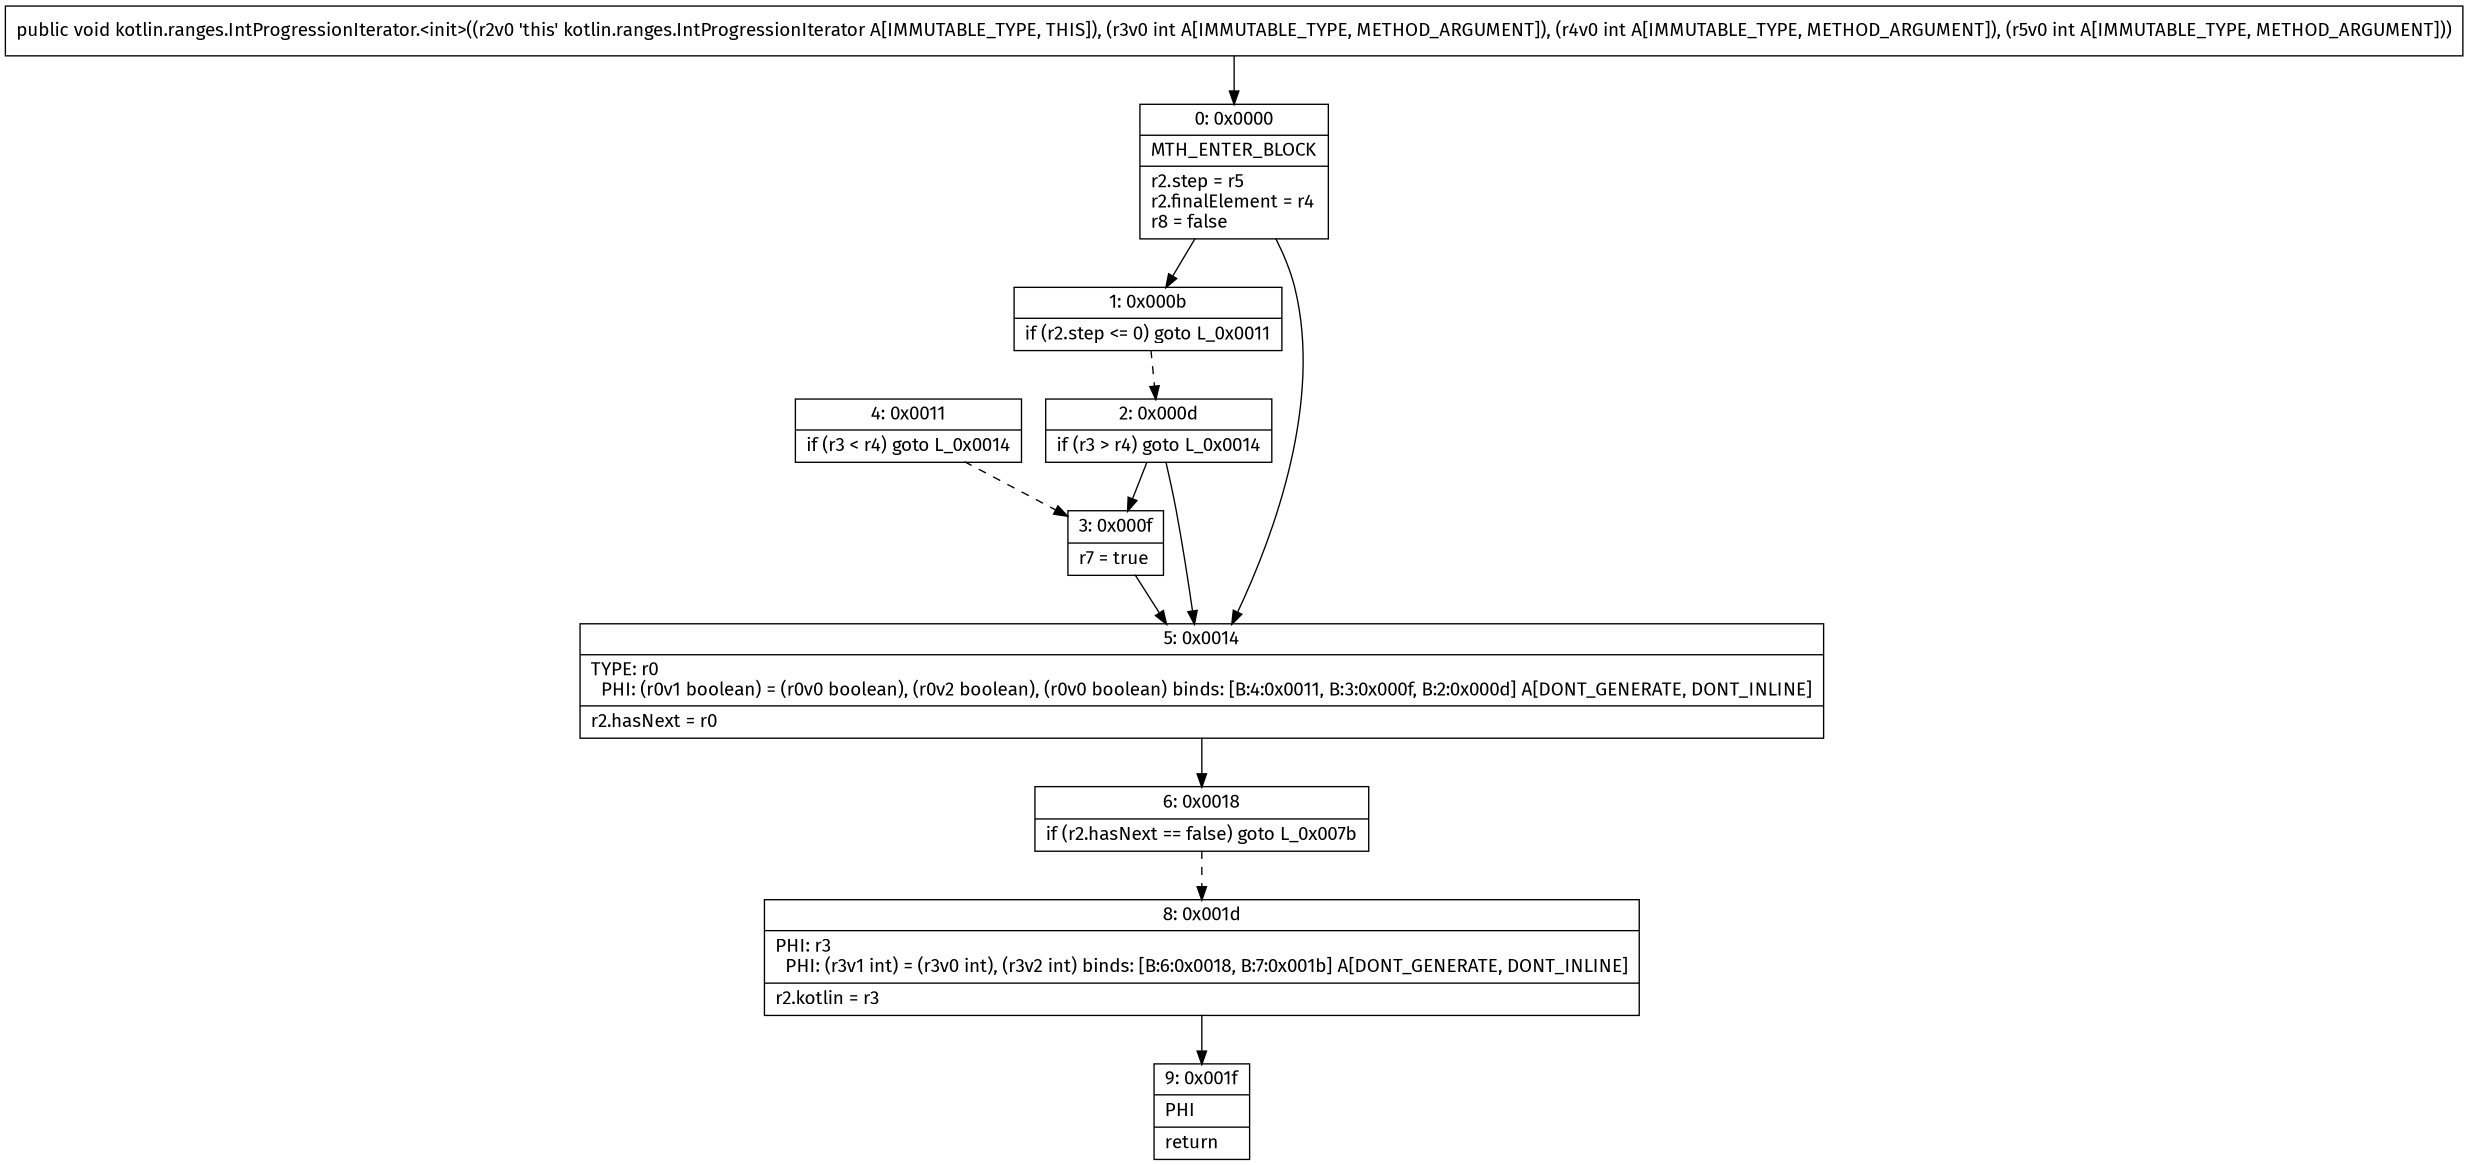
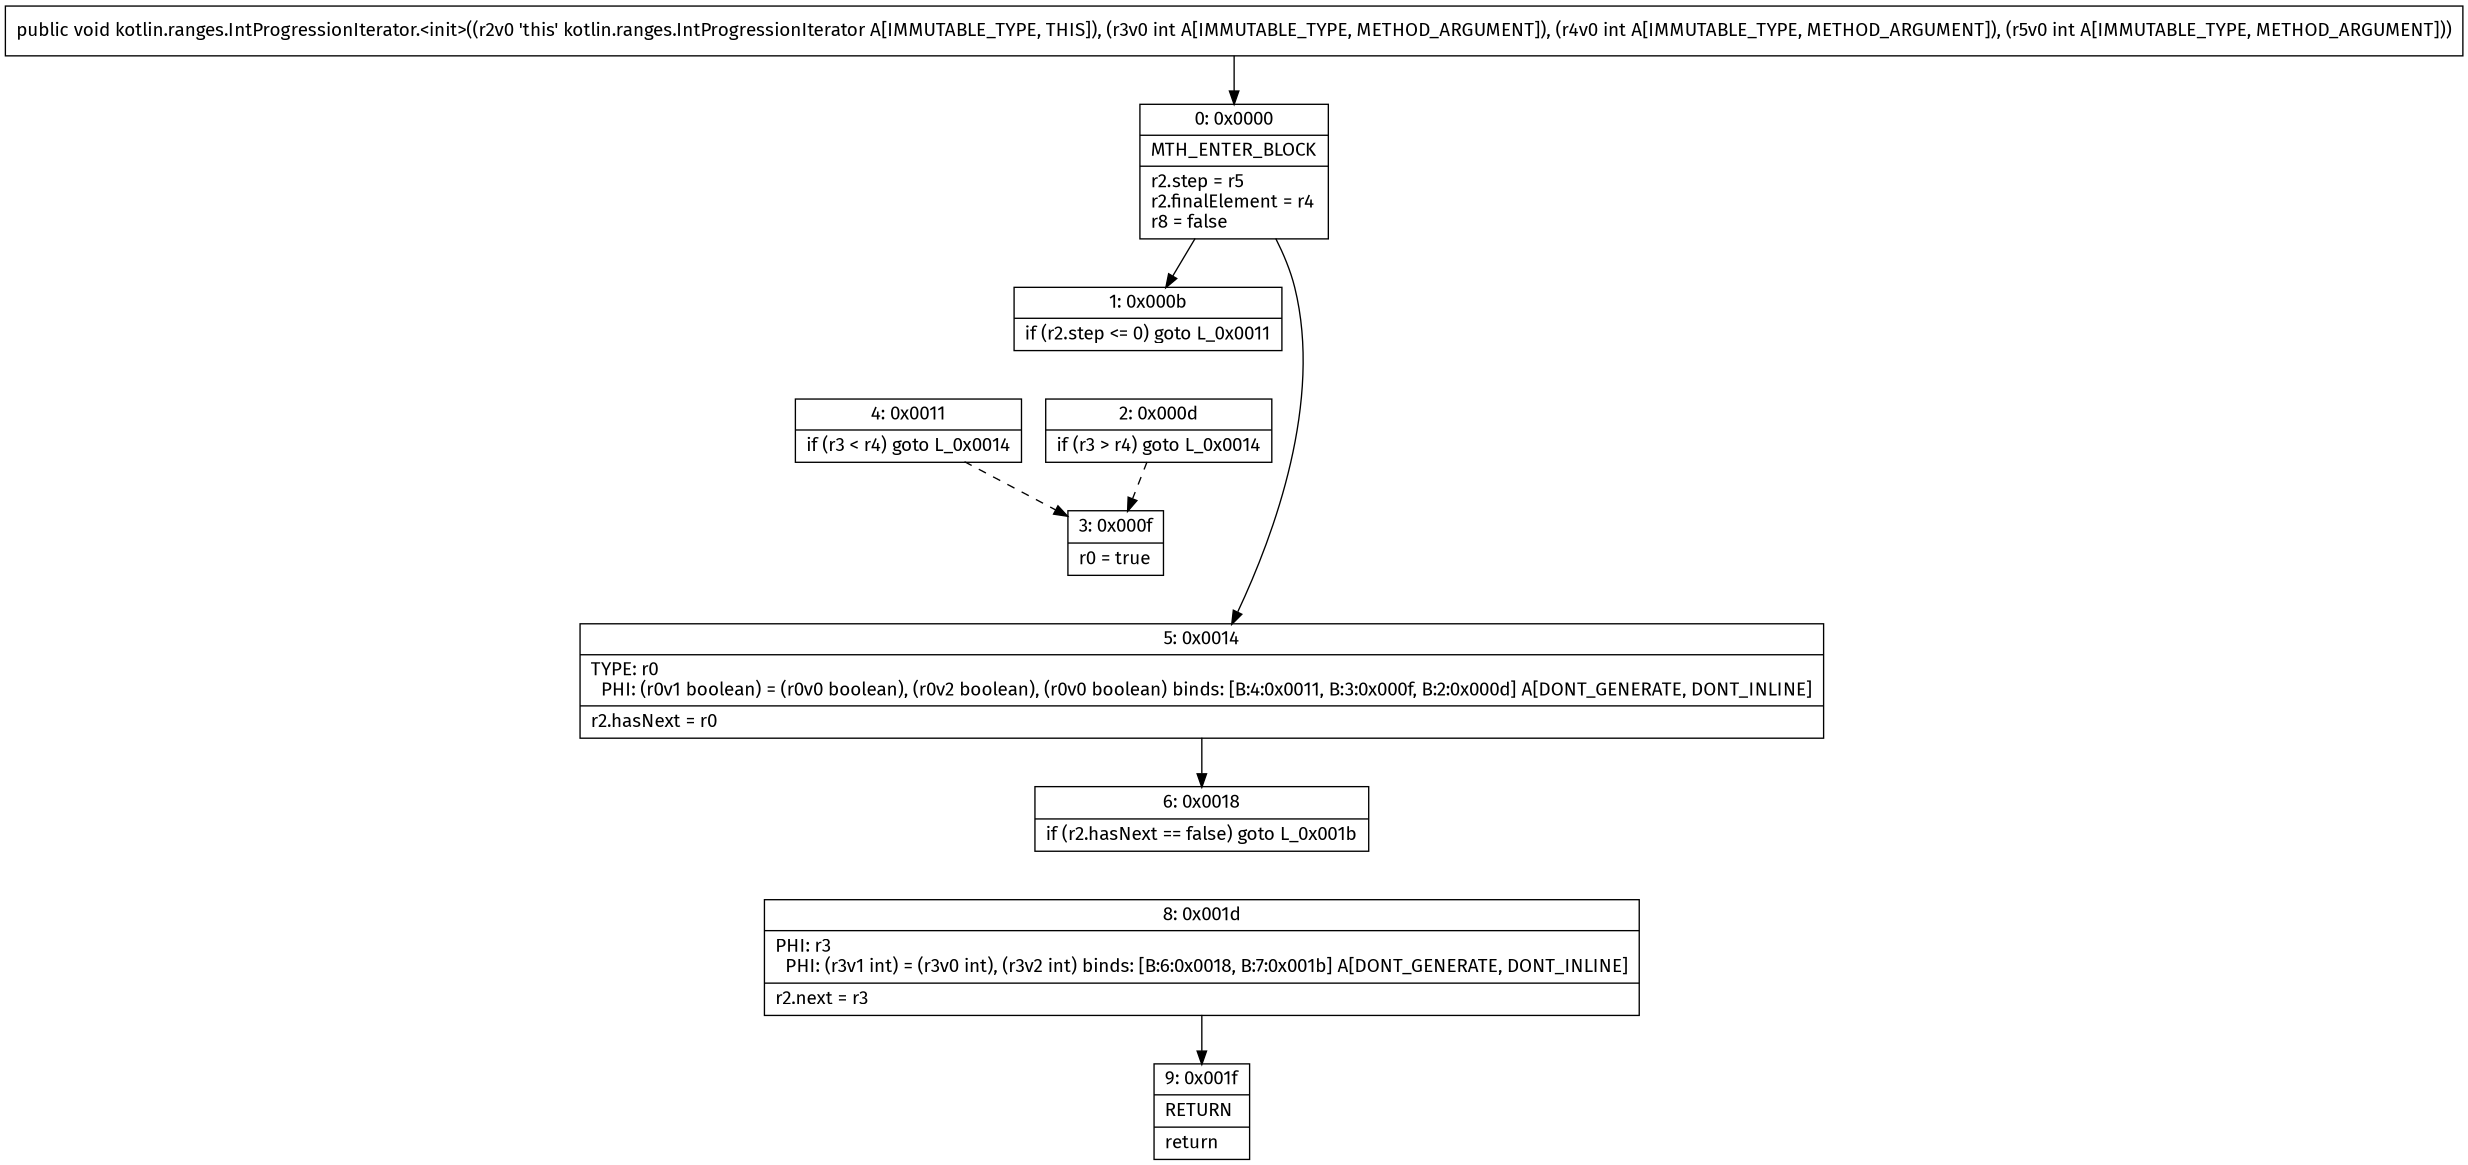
edge "1: 0x000b" -> "2: 0x000d": removed
edge "2: 0x000d" -> "3: 0x000f": style solid -> dashed
edge "2: 0x000d" -> "5: 0x0014": removed
node "3: 0x000f": text "r7 = true" -> "r0 = true"
edge "3: 0x000f" -> "5: 0x0014": removed
node "6: 0x0018": text "if (r2.hasNext == false) goto L_0x007b" -> "if (r2.hasNext == false) goto L_0x001b"
edge "6: 0x0018" -> "8: 0x001d": removed
node "8: 0x001d": text "r2.kotlin = r3" -> "r2.next = r3"
node "9: 0x001f": text "PHI" -> "RETURN"
